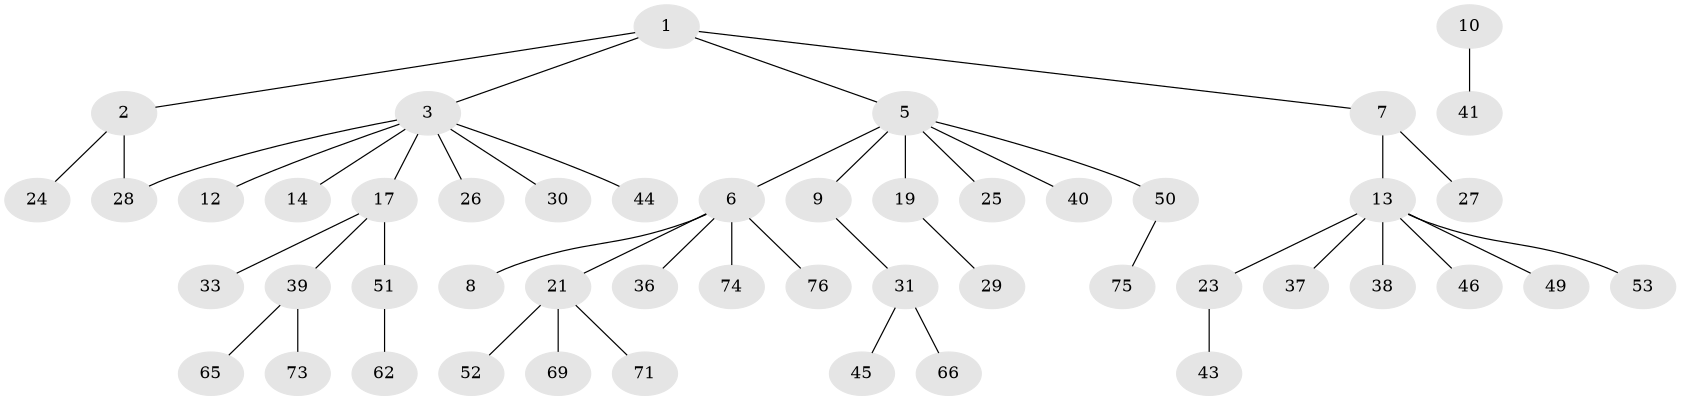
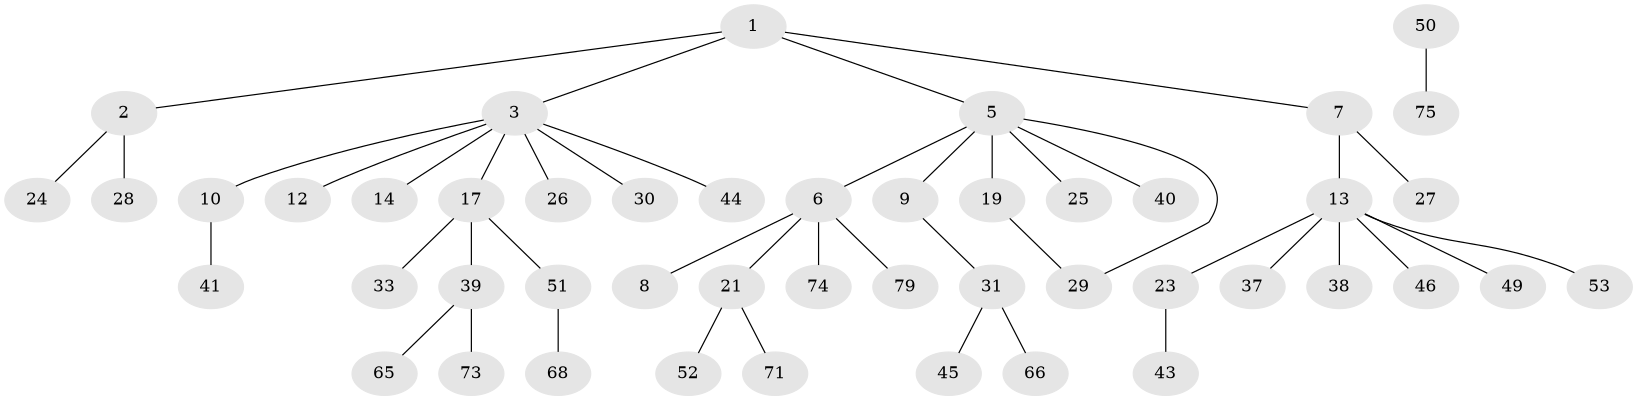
edge "3" -- "28": now "3" -- "10"
edge "5" -- "50": now "5" -- "29"
node "36": removed
node "76": label "76" -> "79"
node "62": label "62" -> "68"
node "69": removed
